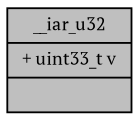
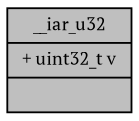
node "__iar_u32": text "+ uint33_t v" -> "+ uint32_t v"
